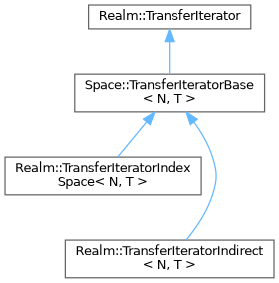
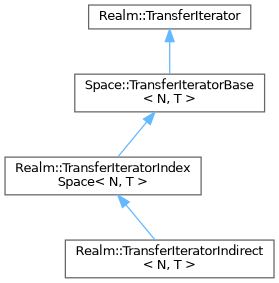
edge "Realm::TransferIteratorIndirect < N, T >" -> "Space::TransferIteratorBase < N, T >": now "Realm::TransferIteratorIndirect < N, T >" -> "Realm::TransferIteratorIndex Space< N, T >"
